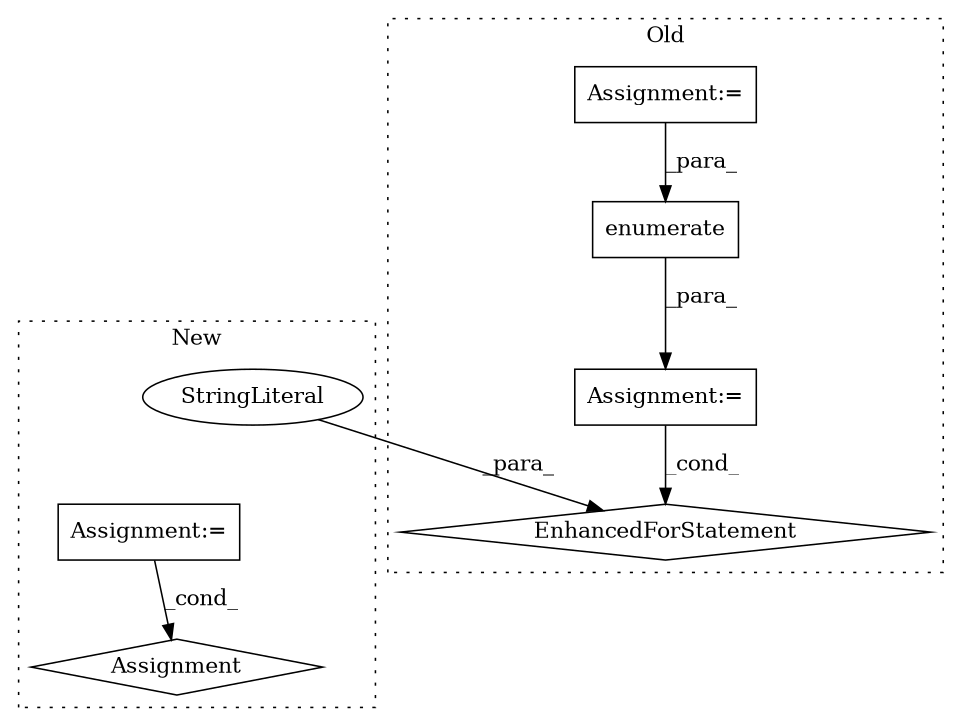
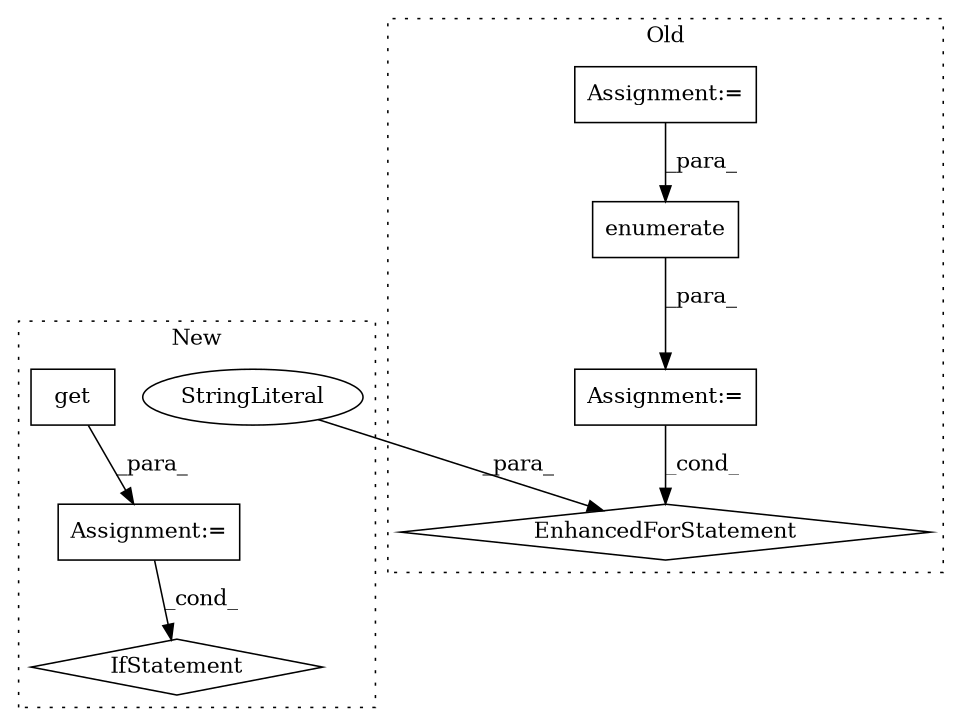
node "get": added
node "Assignment": label "Assignment" -> "IfStatement"
